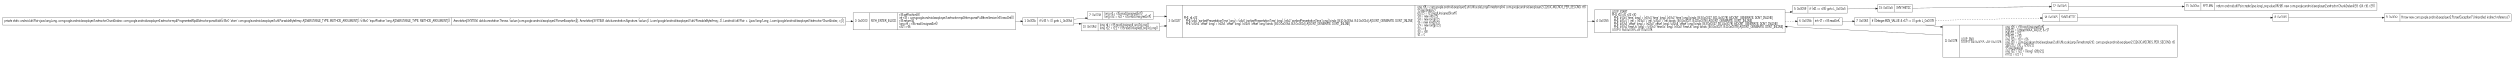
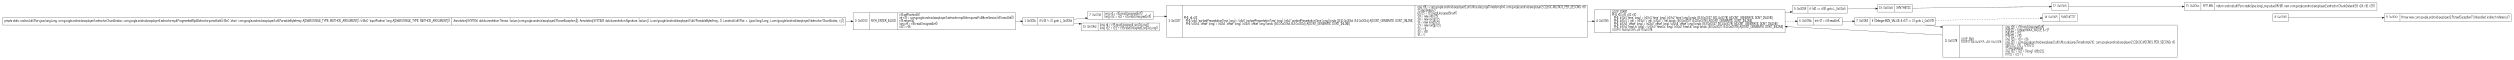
edge "14: 0x0065" -> "8: 0x0065": removed
edge "10: 0x006d" -> "3: 0x0027": removed
